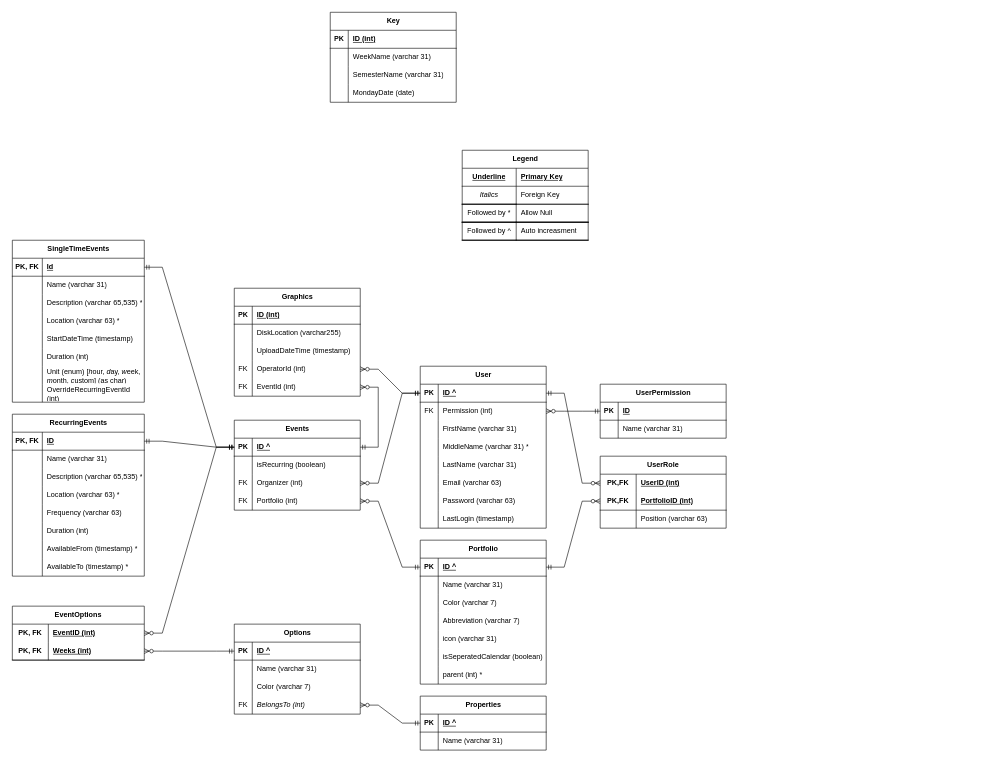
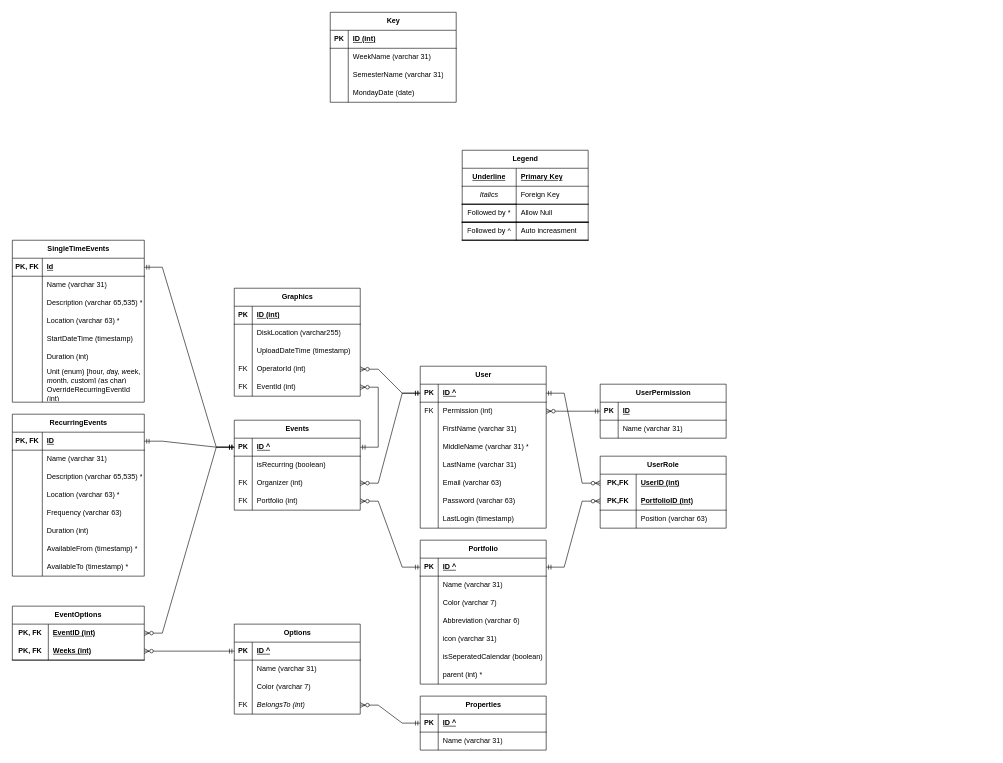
node "Abbreviation (varchar 7)": label "Abbreviation (varchar 7)" -> "Abbreviation (varchar 6)"
